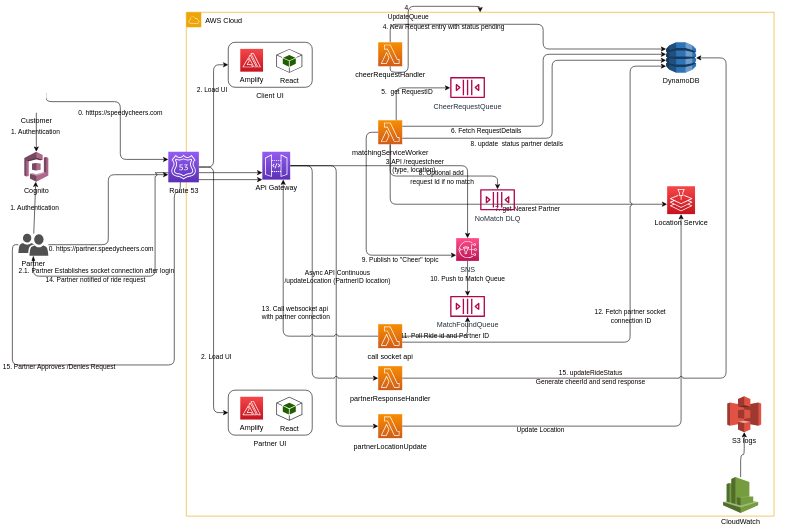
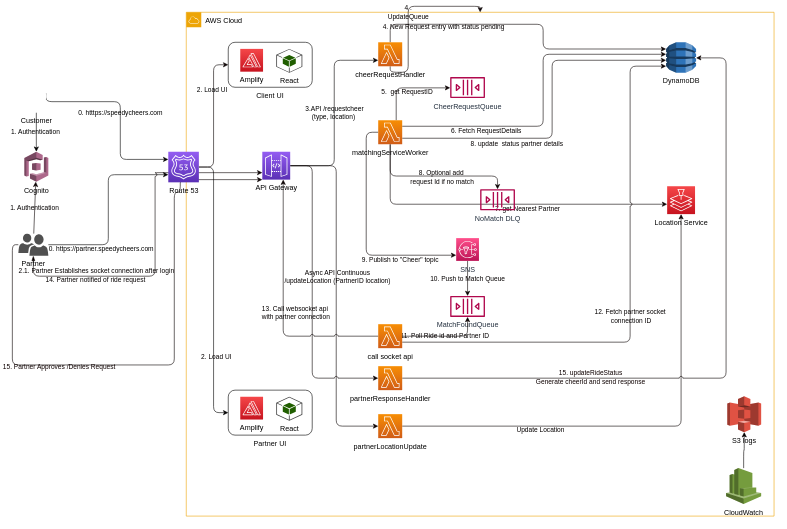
edge "APi Gateway" -> "SNS": now "APi Gateway" -> "cheerRequestHandler"
node "CloudWatch": moved (741, 495) -> (744, 486)
